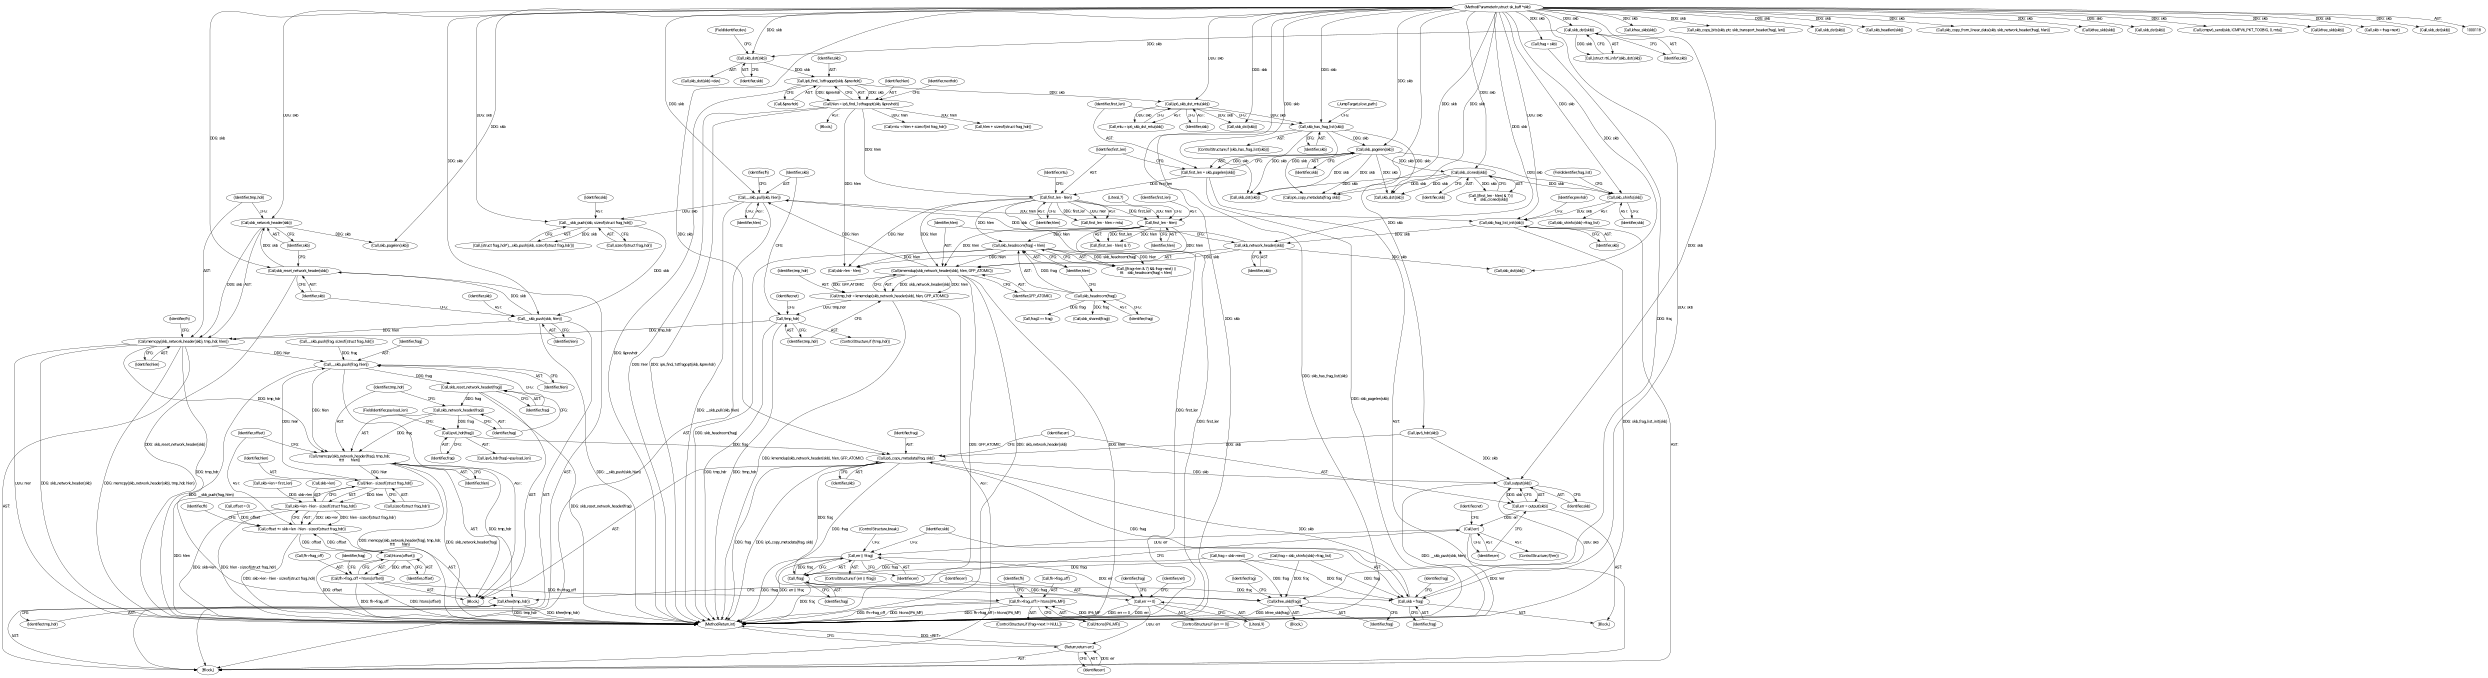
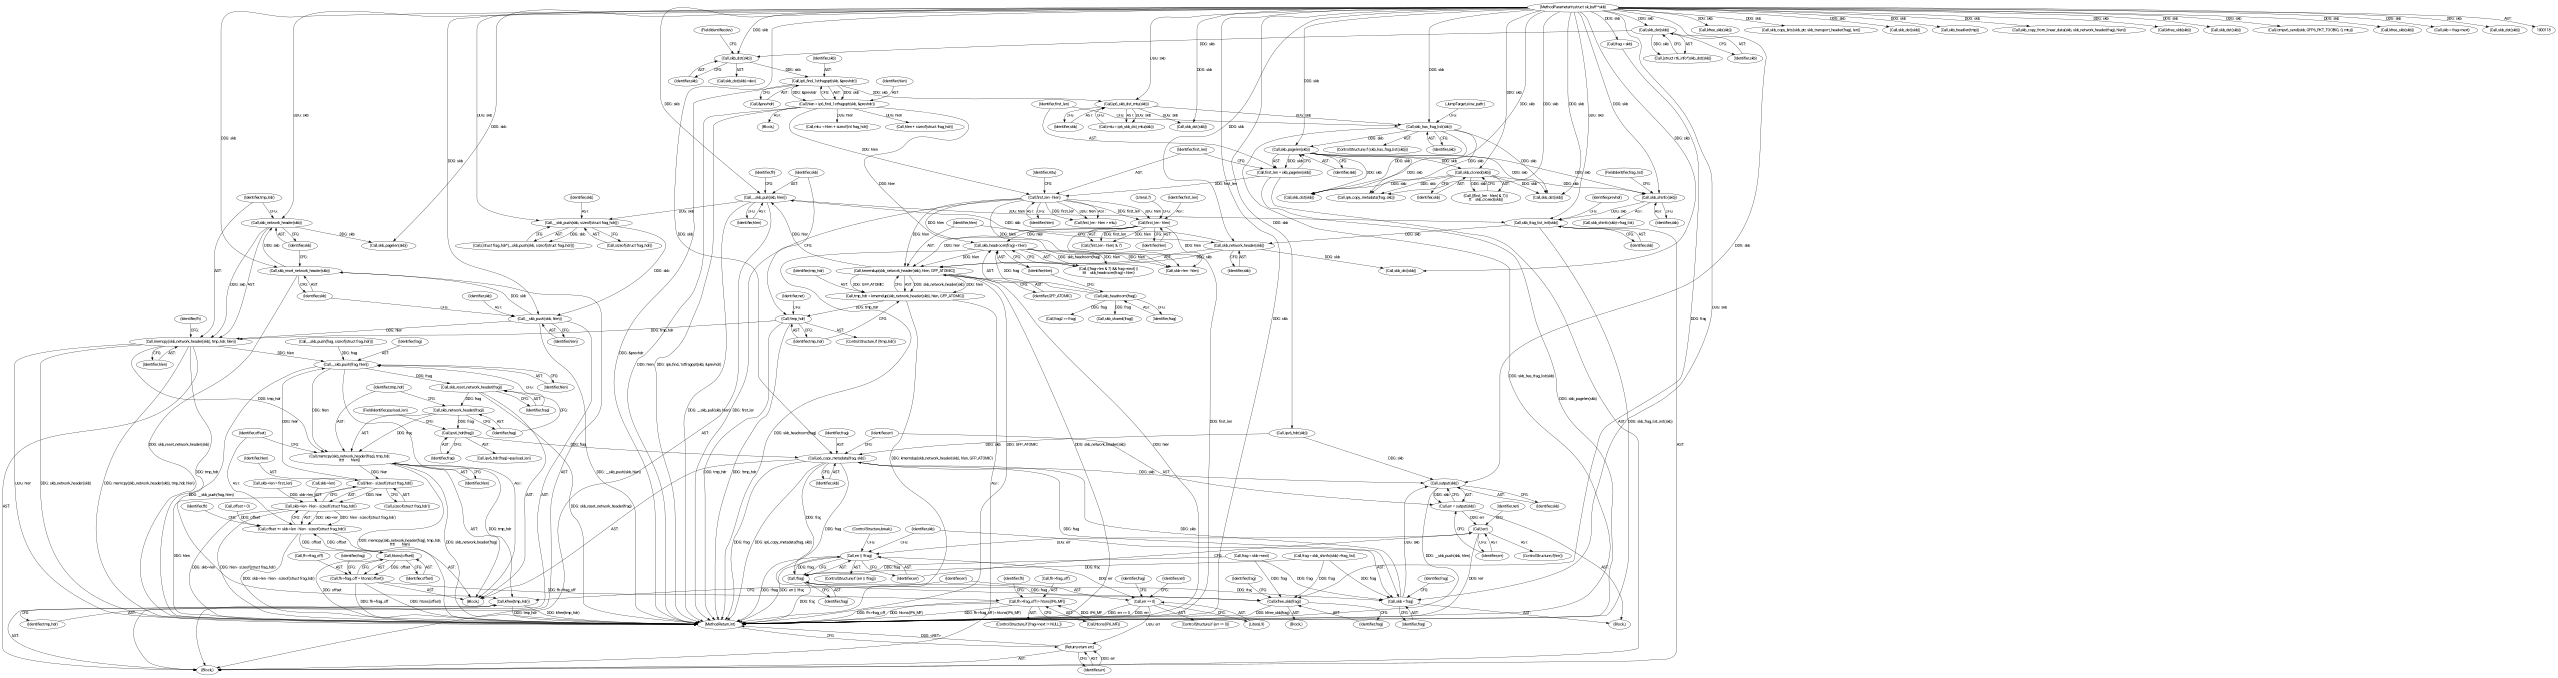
node "(Call,skb_headlen(skb))": label "(Call,skb_headlen(skb))" -> "(Call,skb_headlen(tmp))"
node "(Call,icmpv6_send(skb, ICMPV6_PKT_TOOBIG, 0, mtu))": label "(Call,icmpv6_send(skb, ICMPV6_PKT_TOOBIG, 0, mtu))" -> "(Call,icmpv6_send(skb, GFP6_PKT_TOOBIG, 0, mtu))"
node "(Identifier,nexthdr)": removed
